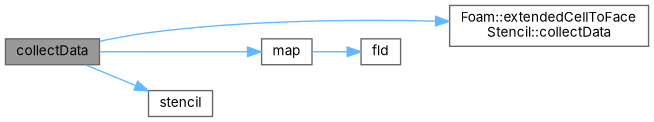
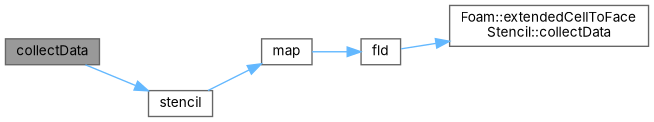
edge "collectData" -> "Foam::extendedCellToFace Stencil::collectData": now "fld" -> "Foam::extendedCellToFace Stencil::collectData"
edge "collectData" -> "map": now "stencil" -> "map"
